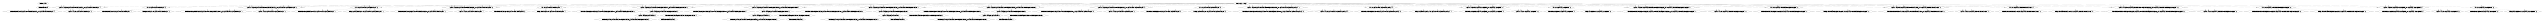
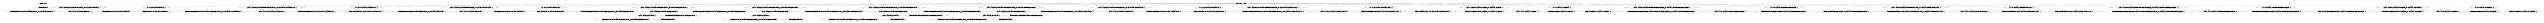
node "(FIELD_IDENTIFIER,SPECIFICATION_VENDOR,SPECIFICATION_VENDOR)": removed
